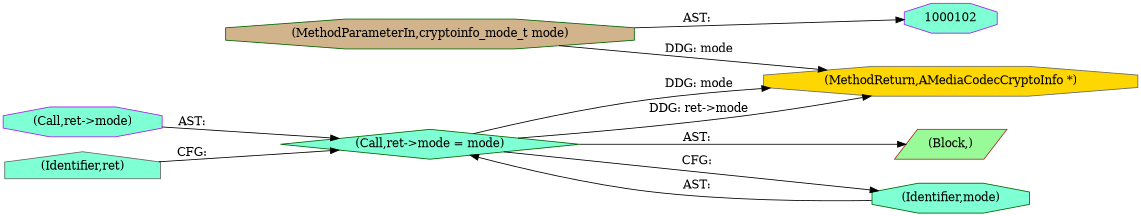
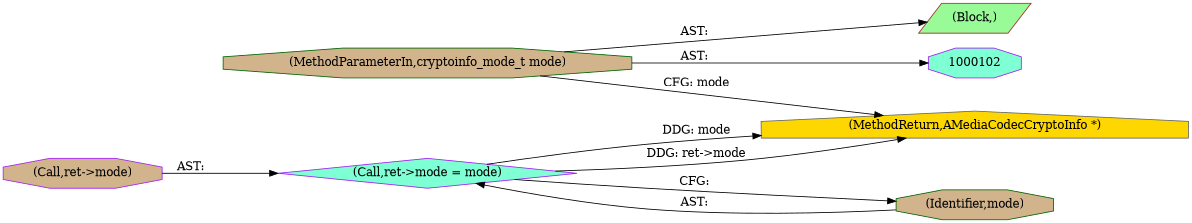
edge "(MethodParameterIn,cryptoinfo_mode_t mode)" -> "(MethodReturn,AMediaCodecCryptoInfo *)": label "DDG: mode" -> "CFG: mode"
node "(MethodReturn,AMediaCodecCryptoInfo *)": shape octagon -> house
node "(Call,ret->mode)": fillcolor aquamarine -> tan
node "(Call,ret->mode = mode)": color darkgreen -> purple
edge "(Call,ret->mode = mode)" -> "(Block,)": now "(MethodParameterIn,cryptoinfo_mode_t mode)" -> "(Block,)"
node "(Identifier,ret)": removed
node "(Identifier,mode)": fillcolor aquamarine -> tan
